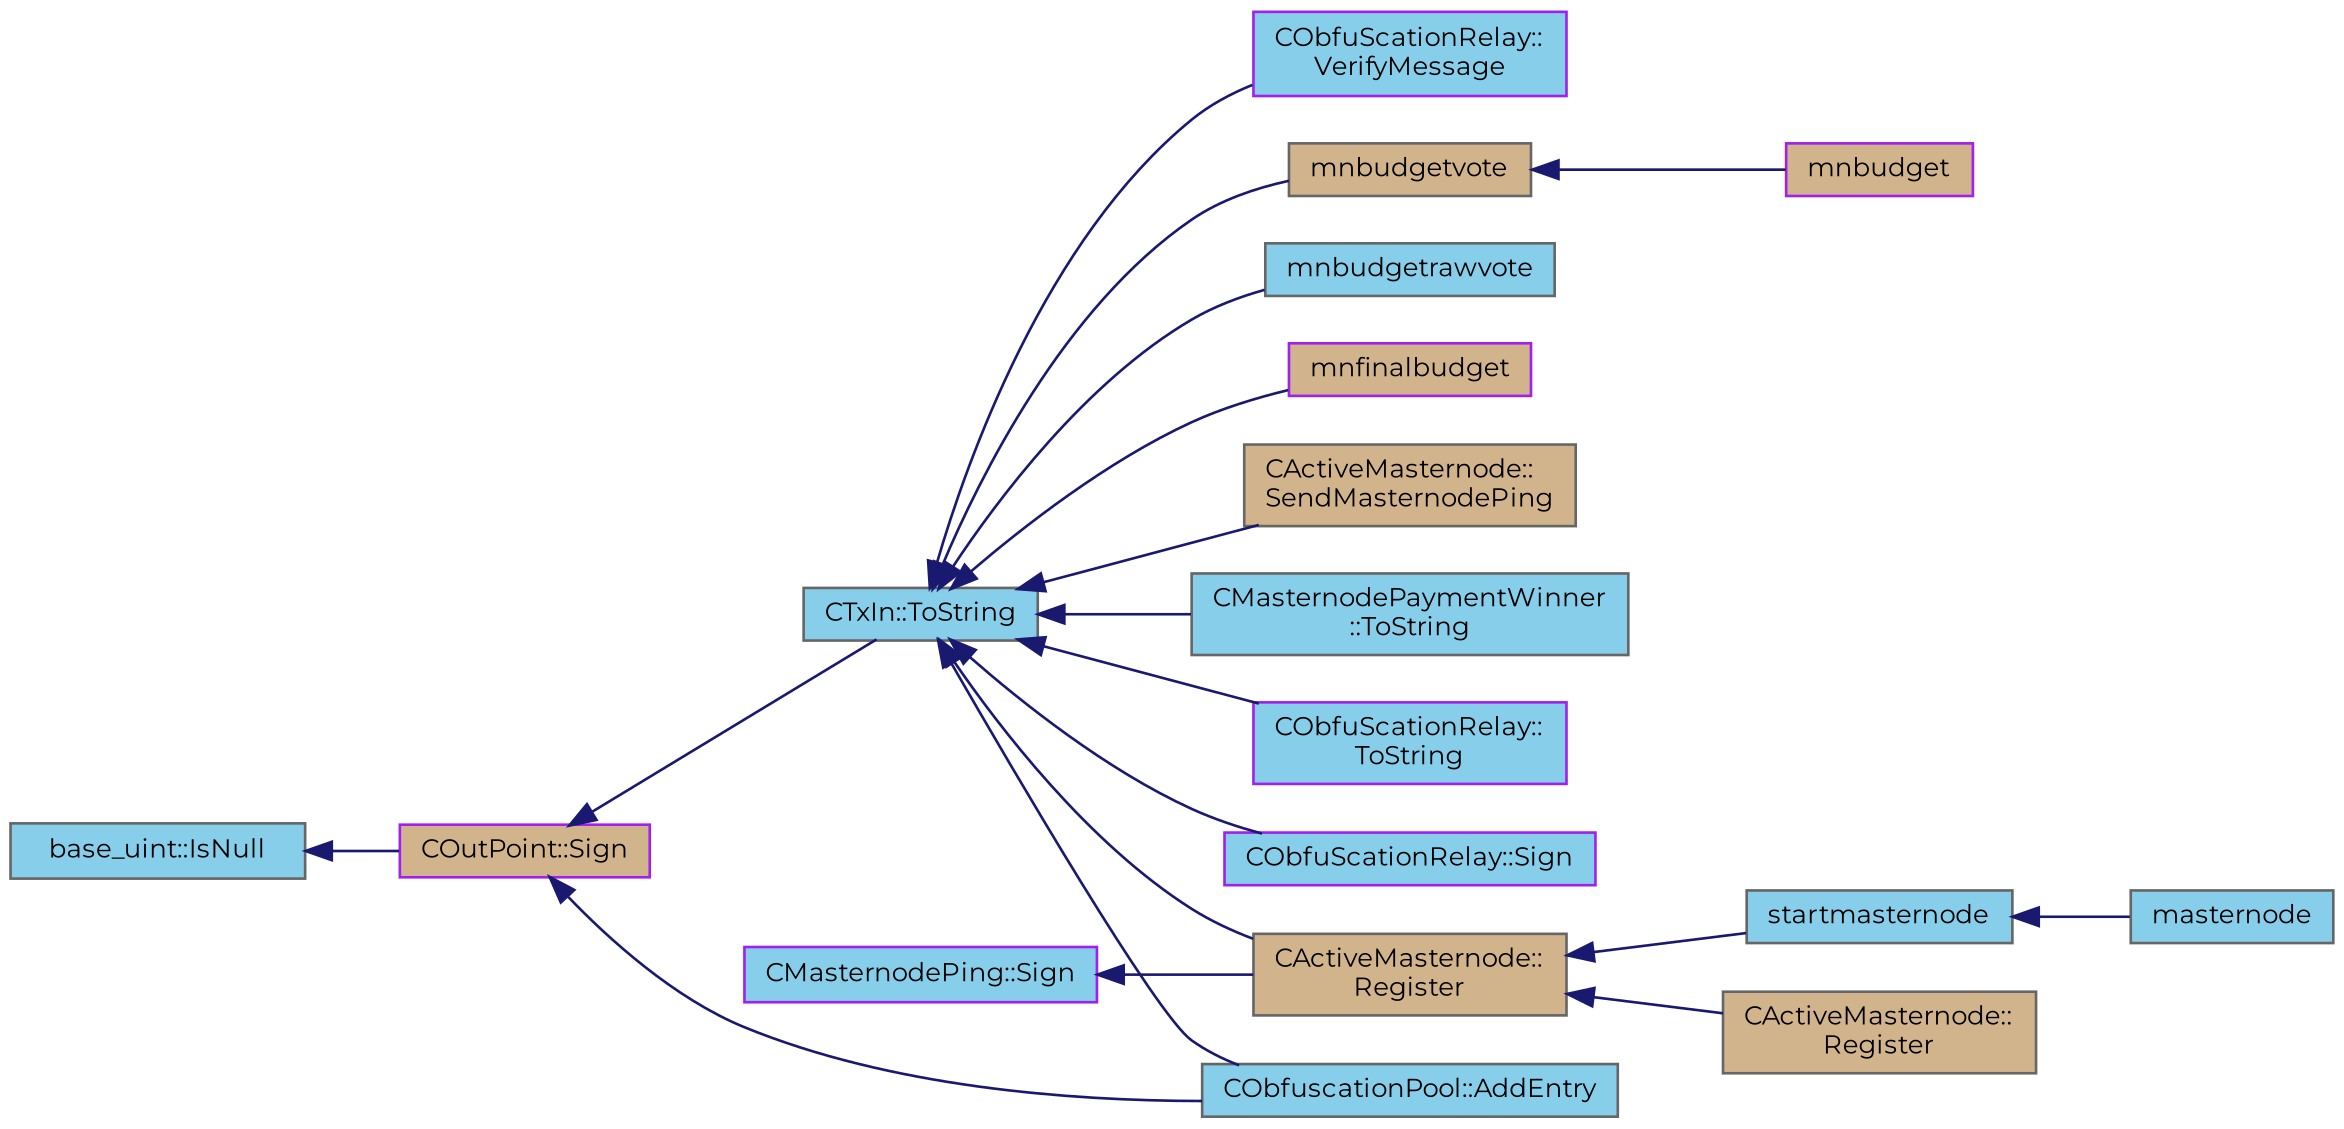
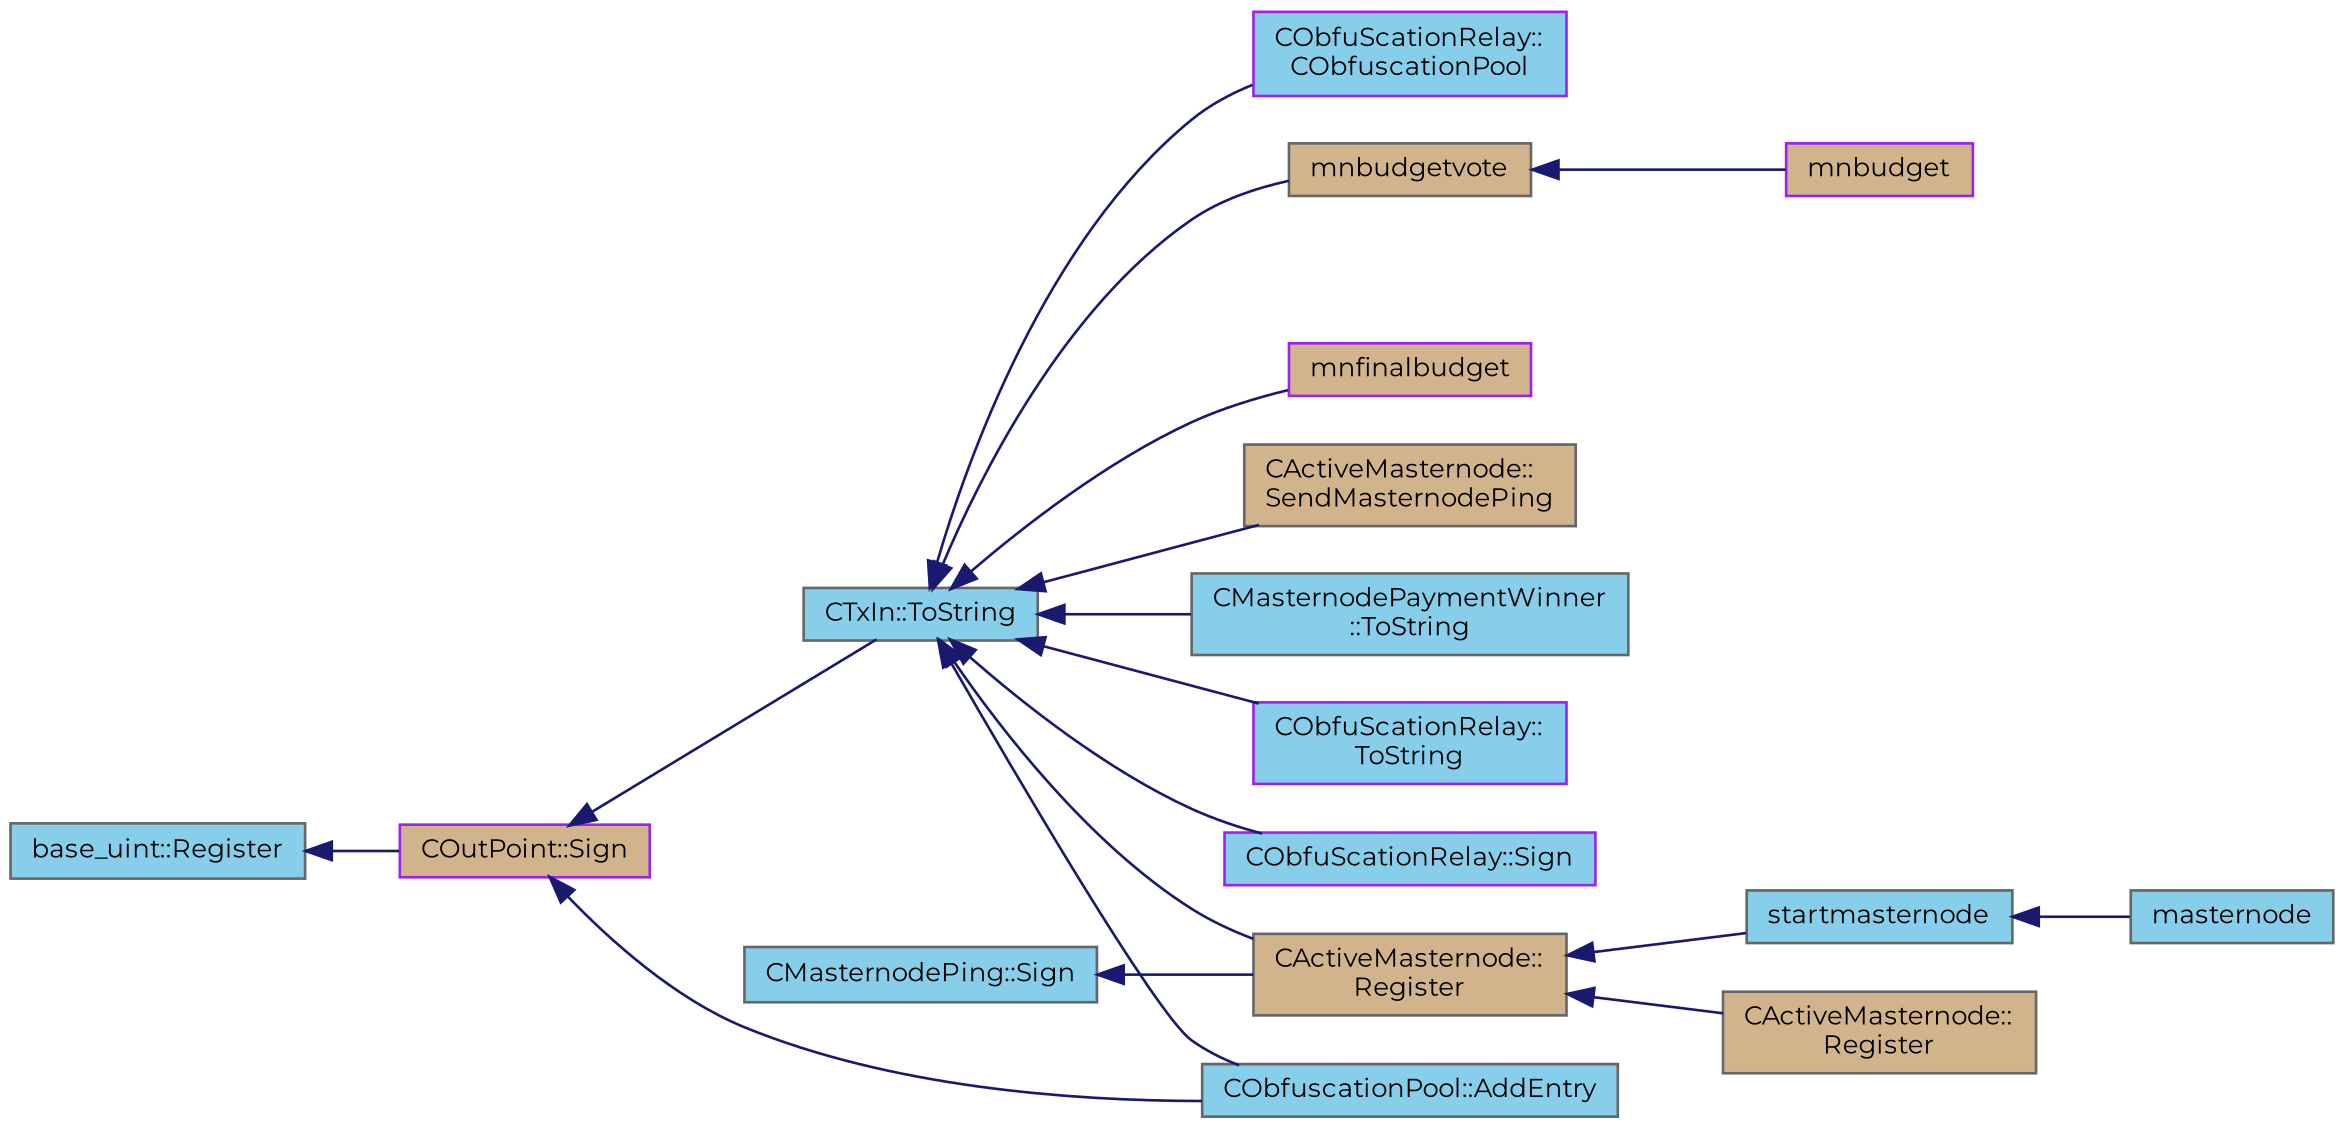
node "CObfuScationRelay:: VerifyMessage": label "CObfuScationRelay:: VerifyMessage" -> "CObfuScationRelay:: CObfuscationPool"
node "mnbudgetrawvote": removed
node "base_uint::IsNull": label "base_uint::IsNull" -> "base_uint::Register"
node "CMasternodePing::Sign": color purple -> gray40
